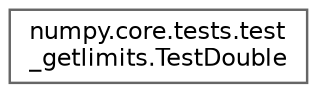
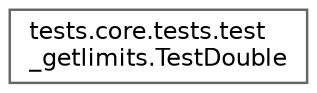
node "numpy.core.tests.test _getlimits.TestDouble": label "numpy.core.tests.test _getlimits.TestDouble" -> "tests.core.tests.test _getlimits.TestDouble"
